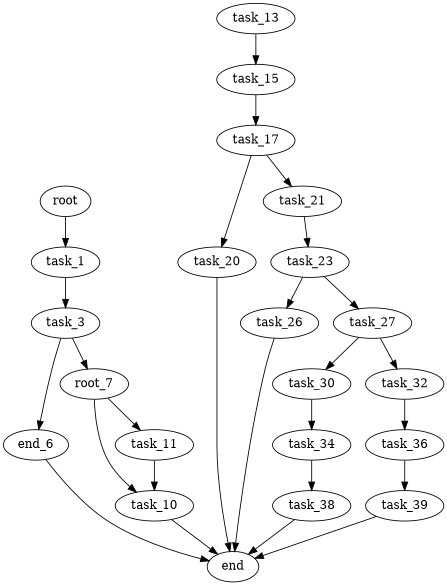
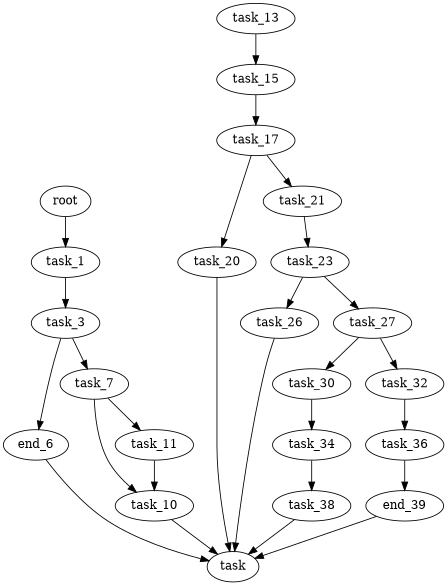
node "root_7": label "root_7" -> "task_7"
node "task_39": label "task_39" -> "end_39"
node "end": label "end" -> "task"
